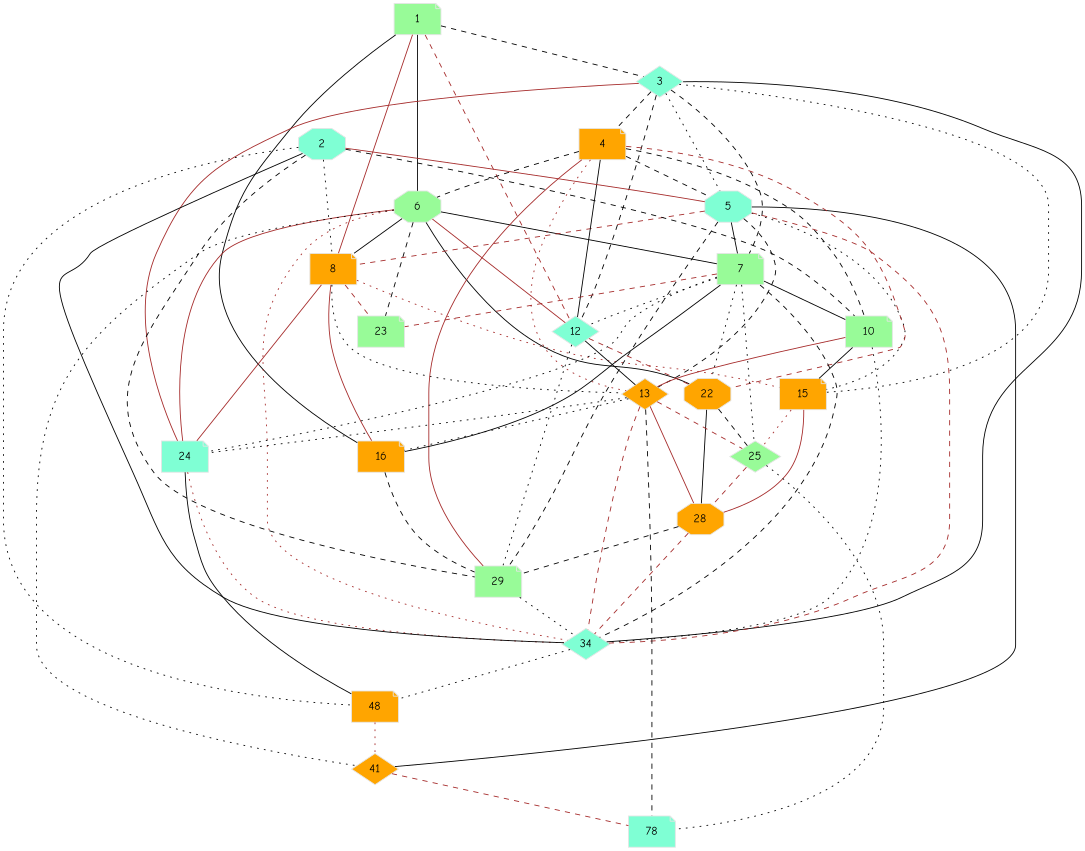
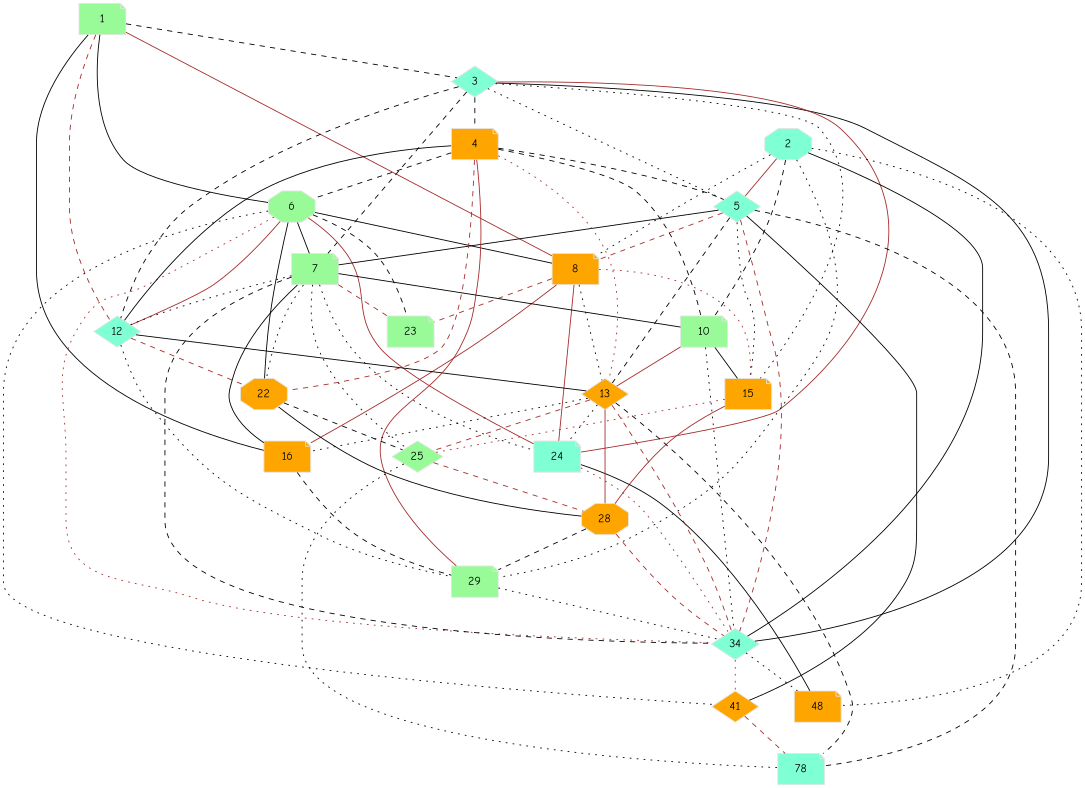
node "5": shape octagon -> diamond
edge "5" -- "29": now "5" -- "78"
edge "2" -- "29": style dashed -> dotted
edge "48" -- "41": now "34" -- "41"
